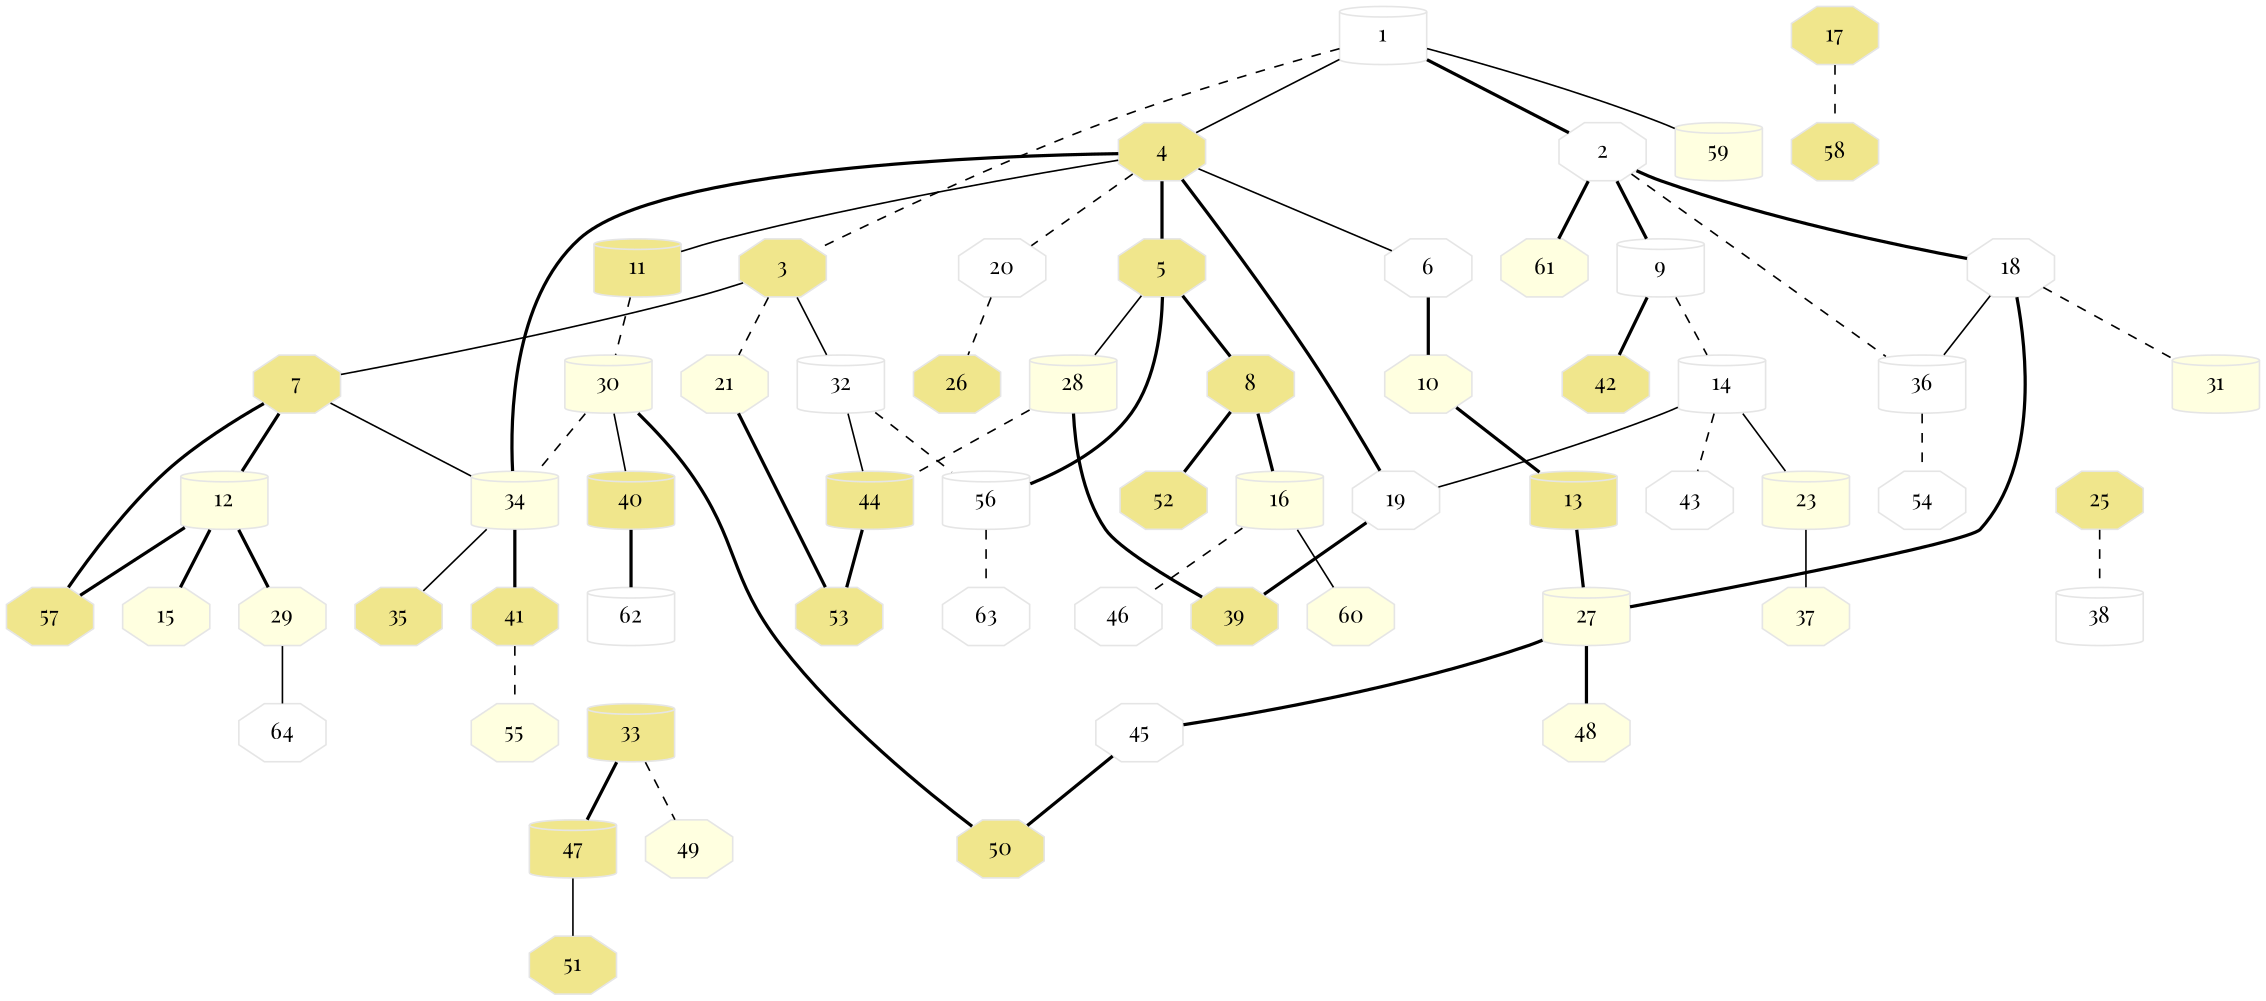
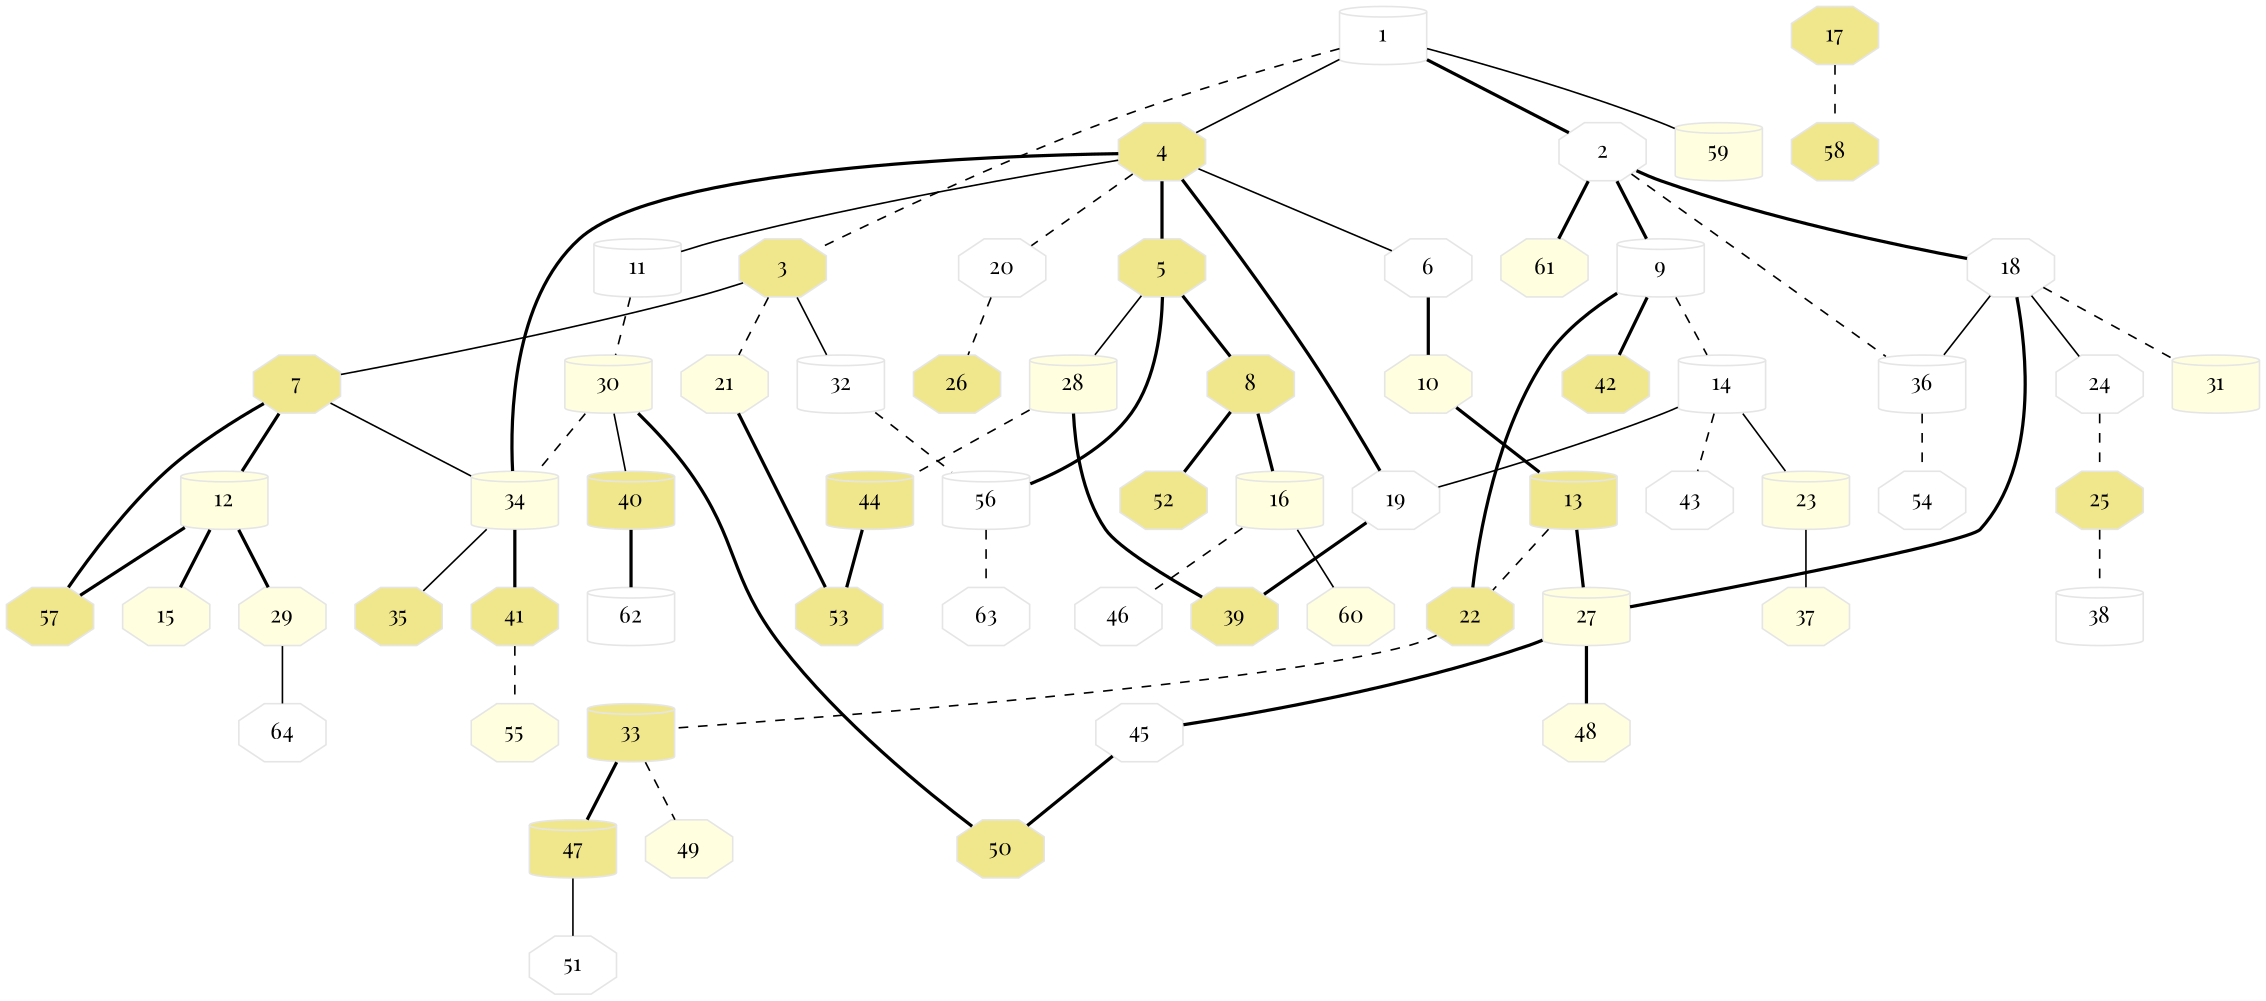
node "11": fillcolor khaki -> white
node "24": added
edge "32" -- "44": removed
node "22": added
node "51": fillcolor khaki -> white
